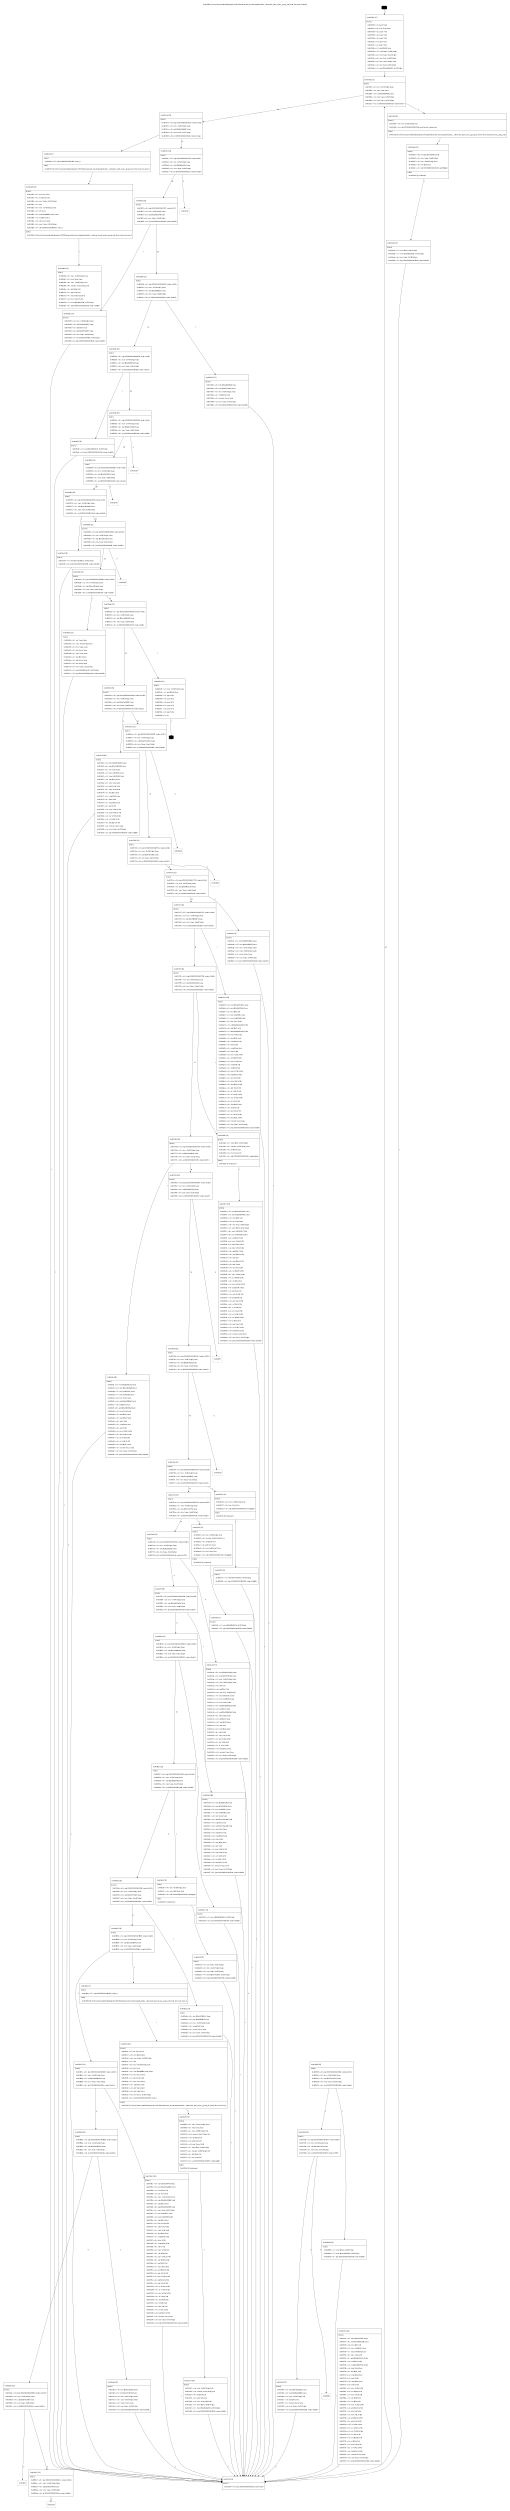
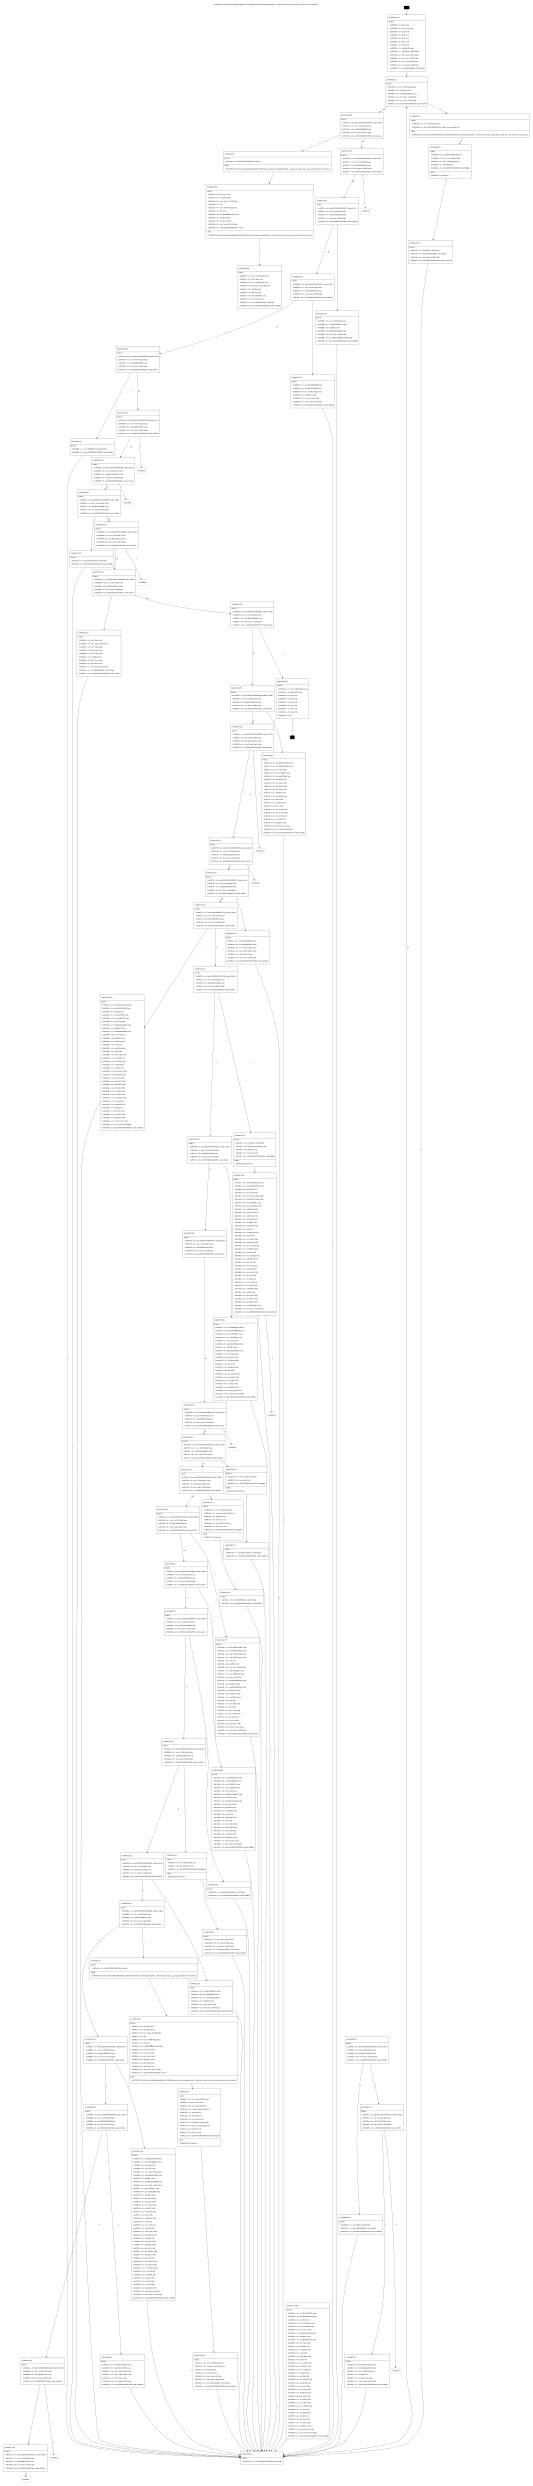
edge "0x401782 [25]" -> "0x402057": now "0x401afc [153]" -> "0x402057"
